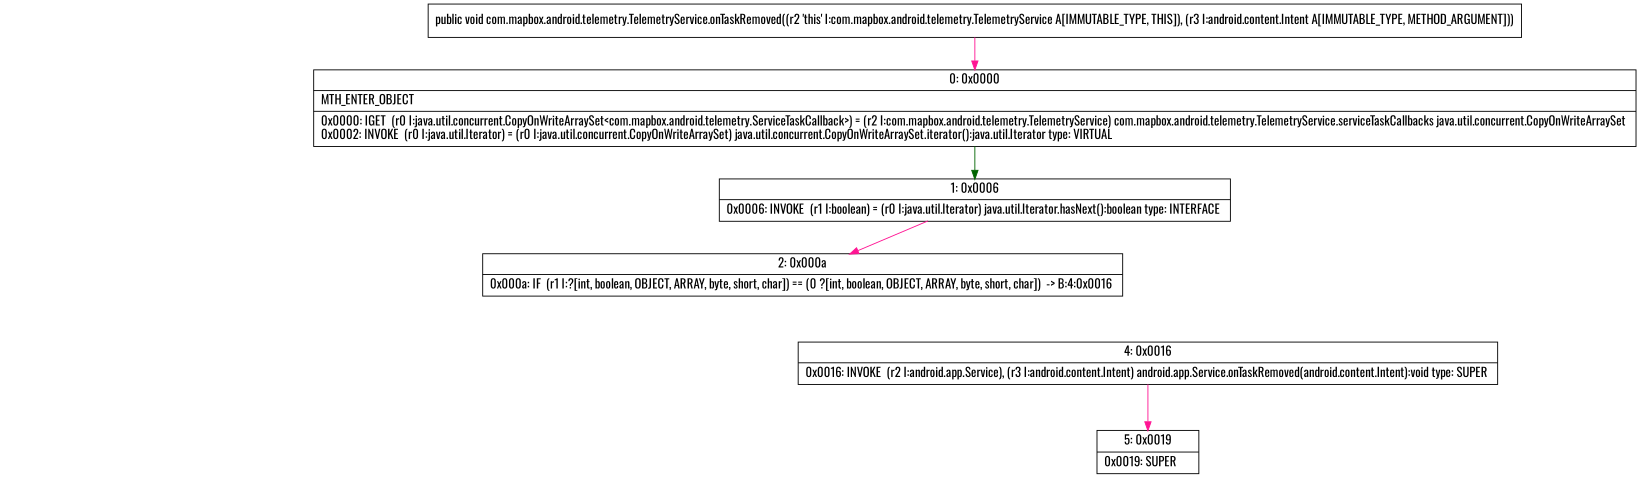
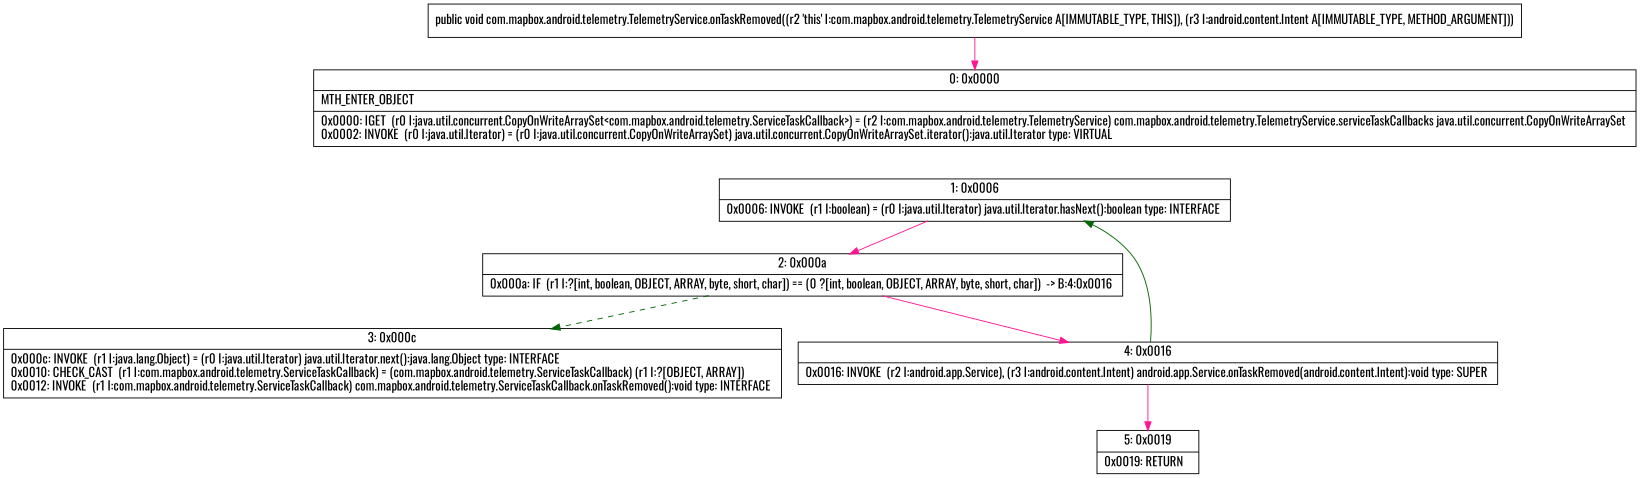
edge "0: 0x0000" -> "1: 0x0006": now "4: 0x0016" -> "1: 0x0006"
edge "2: 0x000a" -> "4: 0x0016": added
node "3: 0x000c": added
node "5: 0x0019": text "0x0019: SUPER" -> "0x0019: RETURN"
